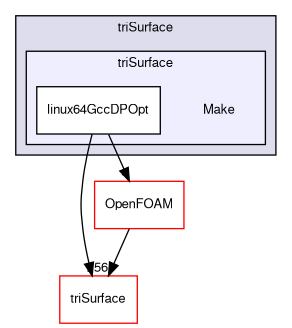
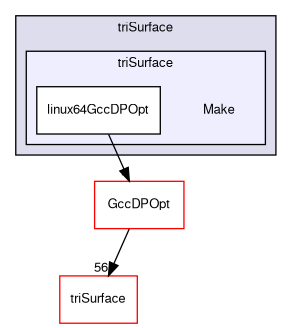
edge "linux64GccDPOpt" -> "triSurface": removed
node "OpenFOAM": label "OpenFOAM" -> "GccDPOpt"
